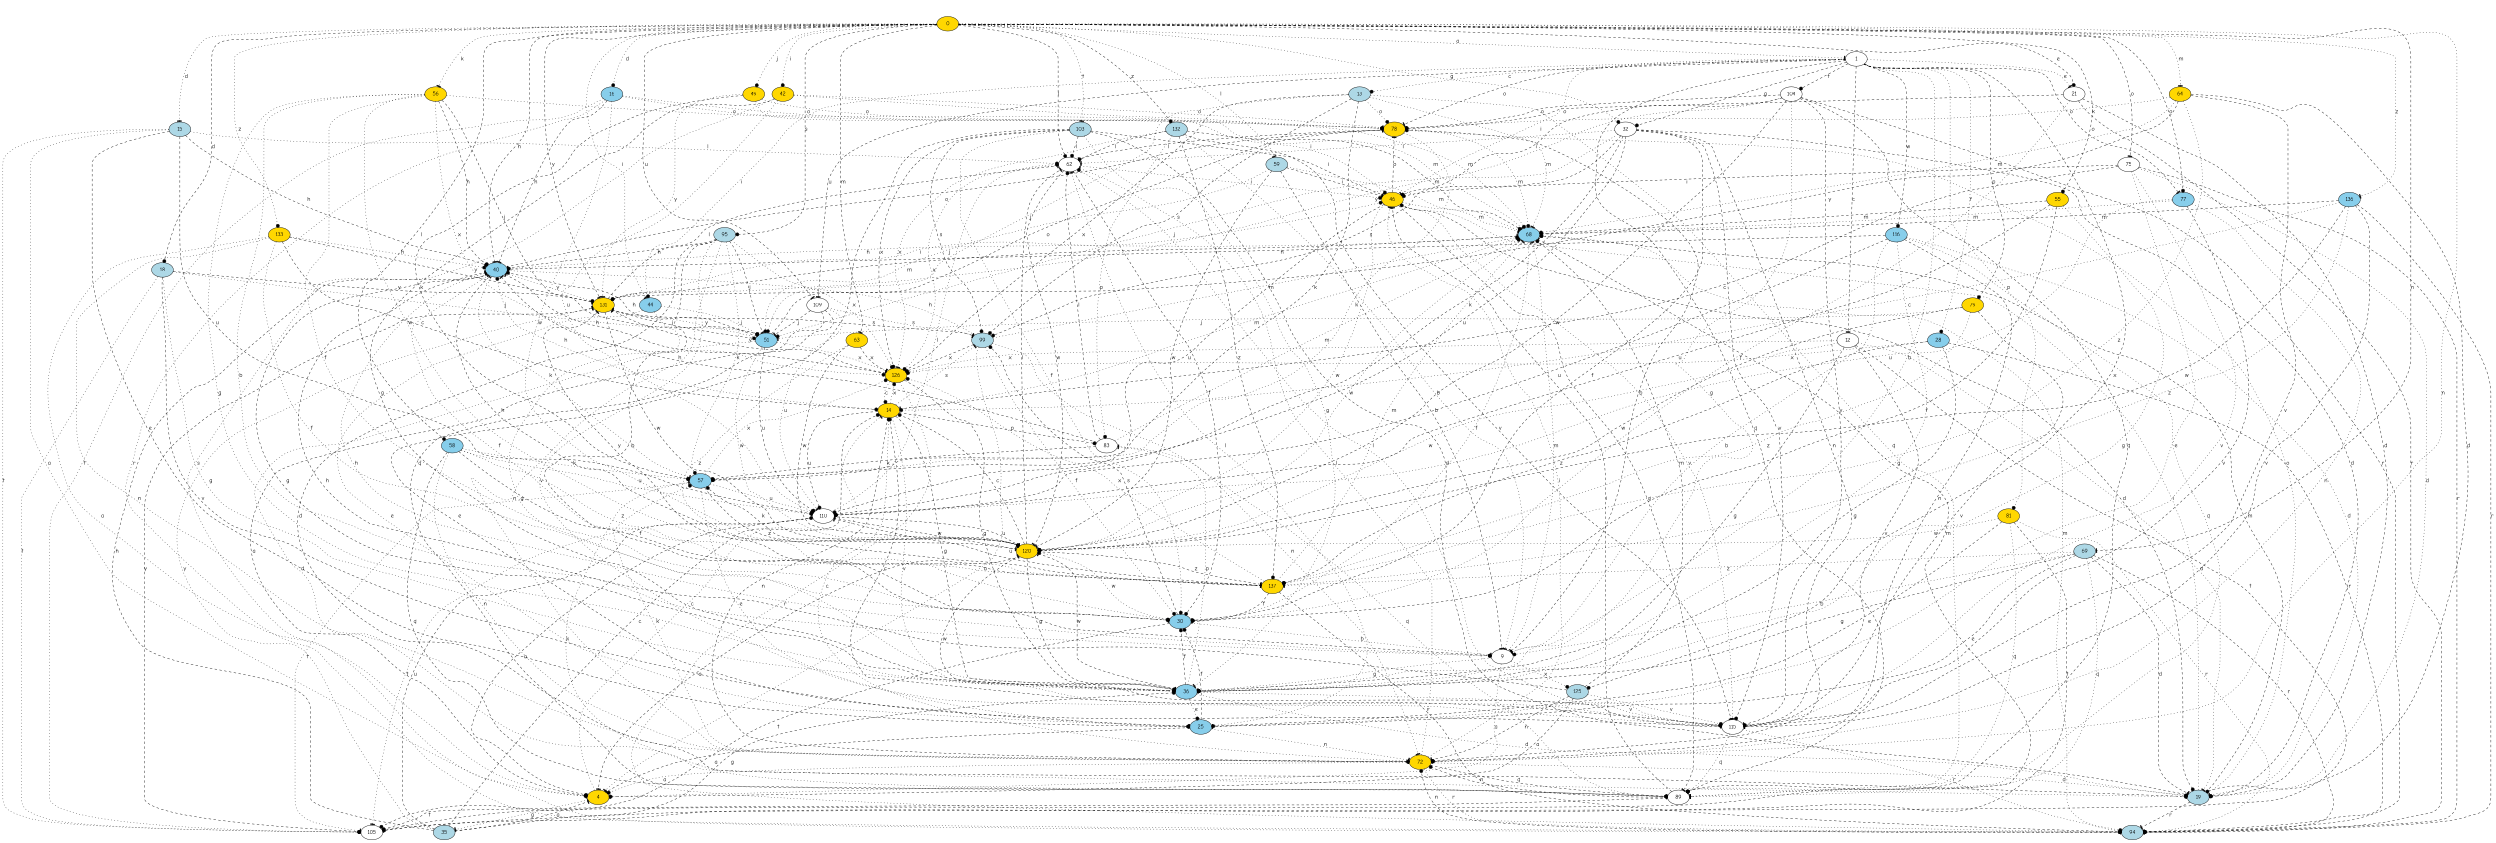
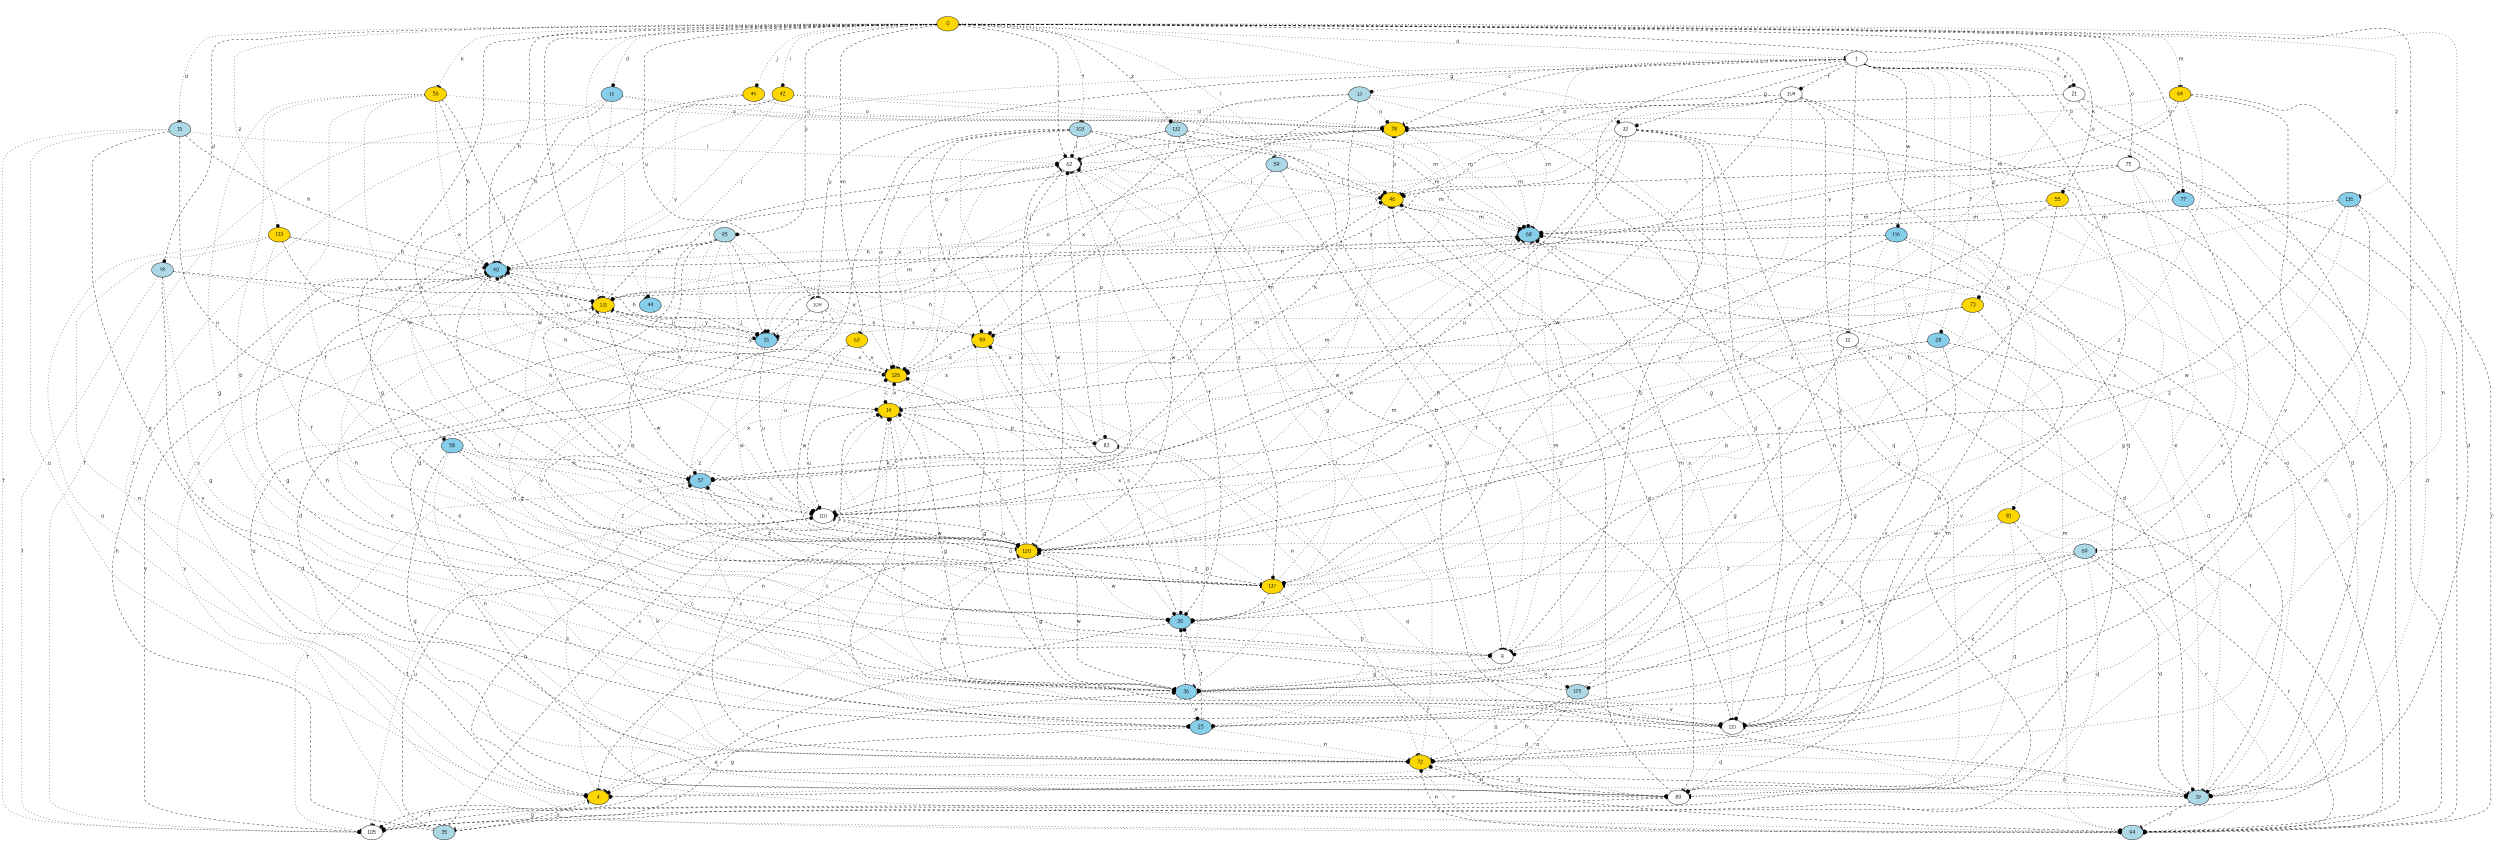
node "79": label "79" -> "73"
node "99": fillcolor lightblue -> gold
